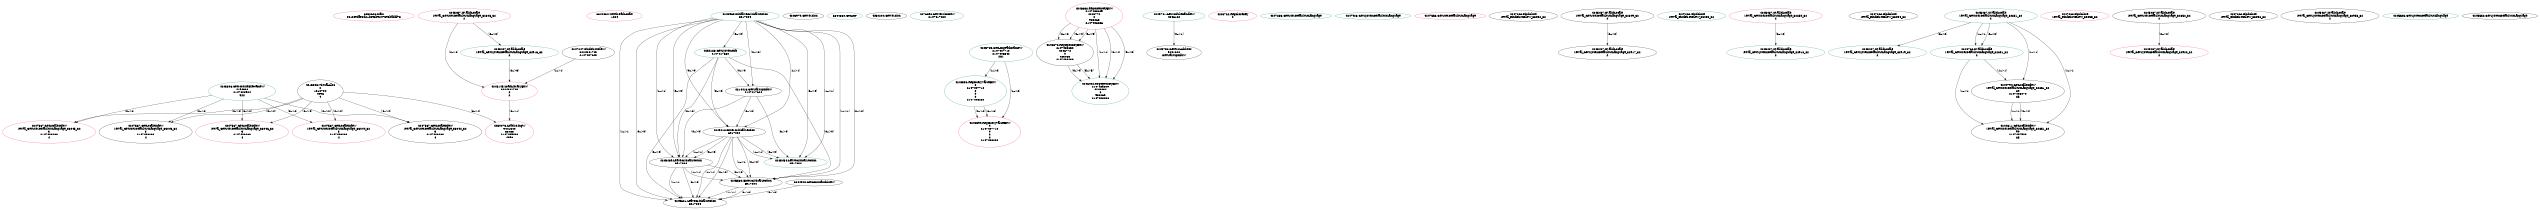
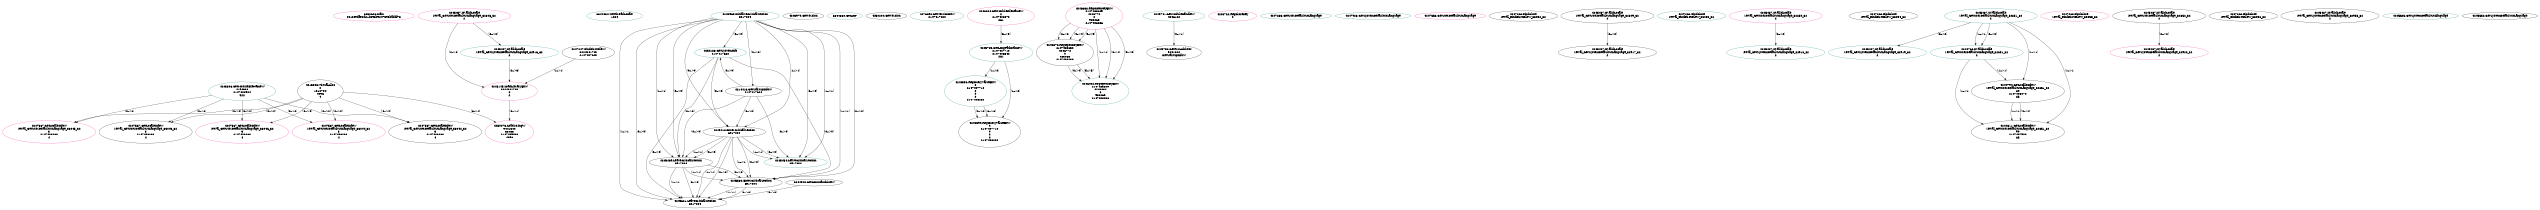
node "6844434.SetThreadLocale 1024": color deeppink -> teal
node "4248064.GetModuleFileNameW 0 2147408370 261": added
edge "4250188.GetSystemInfo 2147417660" -> "4214413.GetStartupInfoW 2147417624": reversed
node "4246599.RegQueryValueExW 0 2147407710 0 0 0 2147408232": color deeppink -> black
